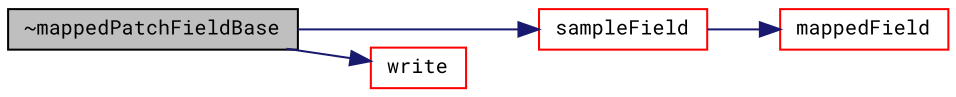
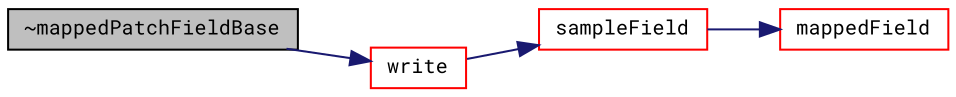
edge "~mappedPatchFieldBase" -> "sampleField": now "write" -> "sampleField"
